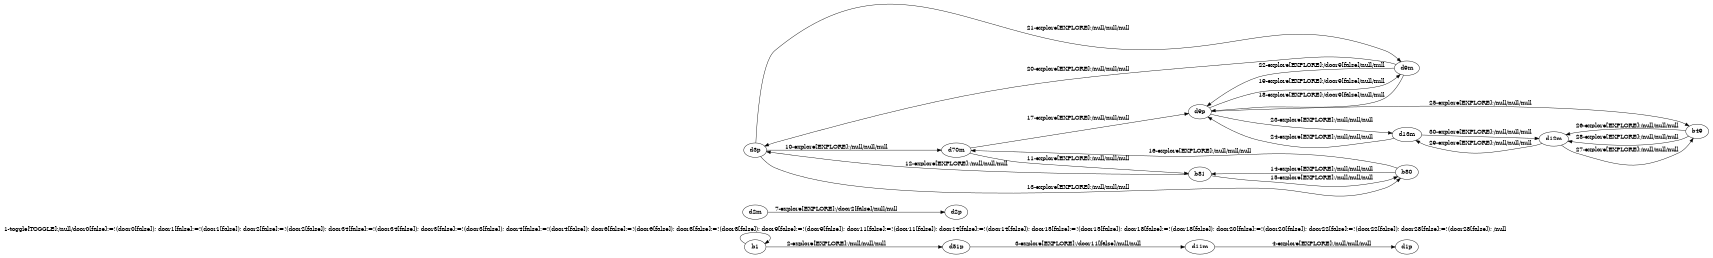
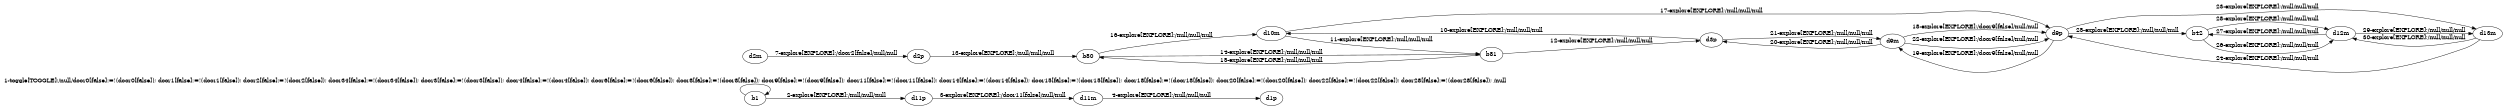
node "b49": label "b49" -> "b42"
node "d70m": label "d70m" -> "d10m"
edge "d3p" -> "b80": now "d2p" -> "b80"
node "d51p": label "d51p" -> "d11p"
